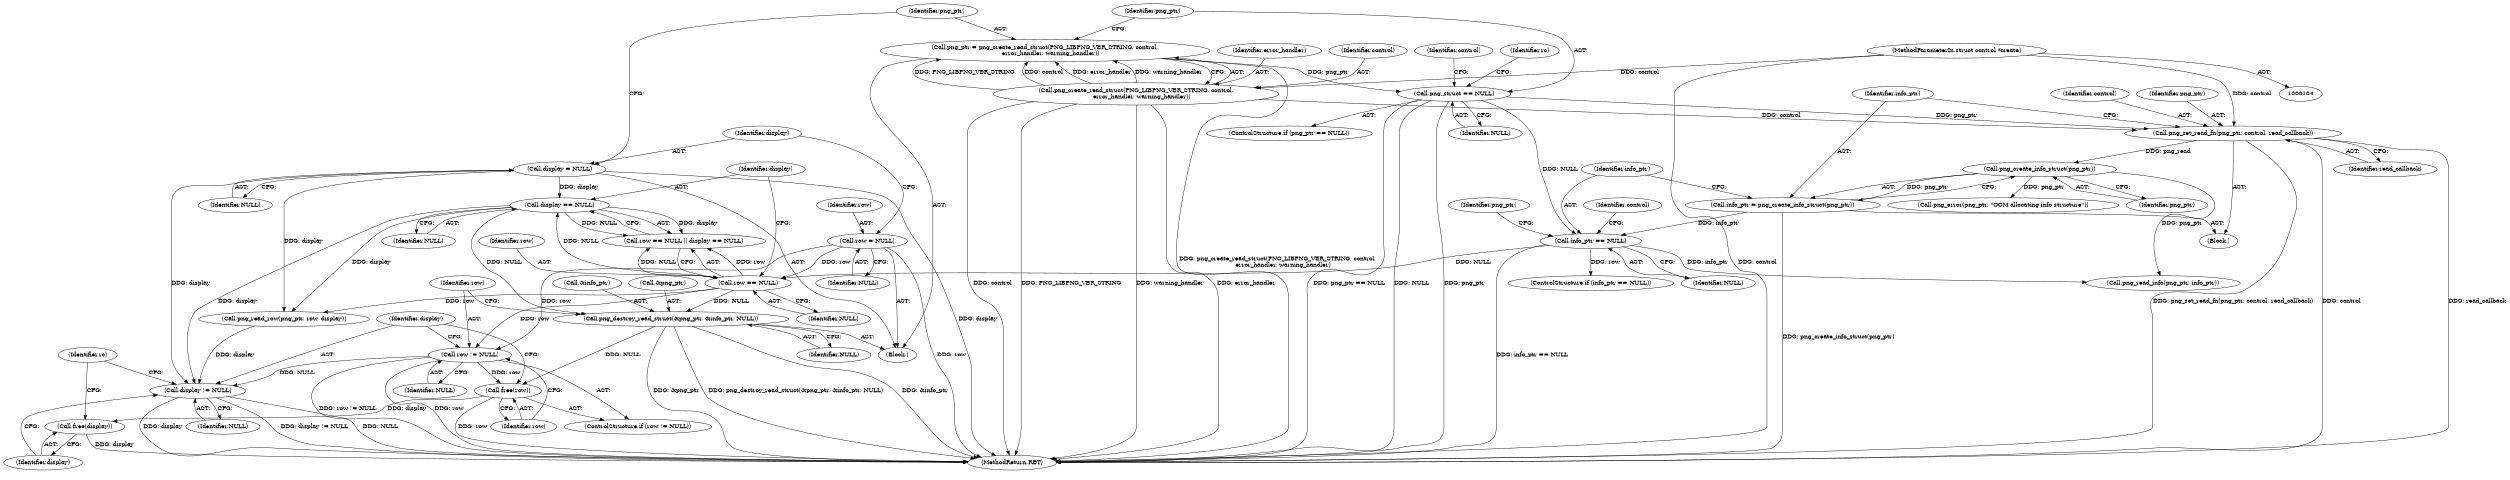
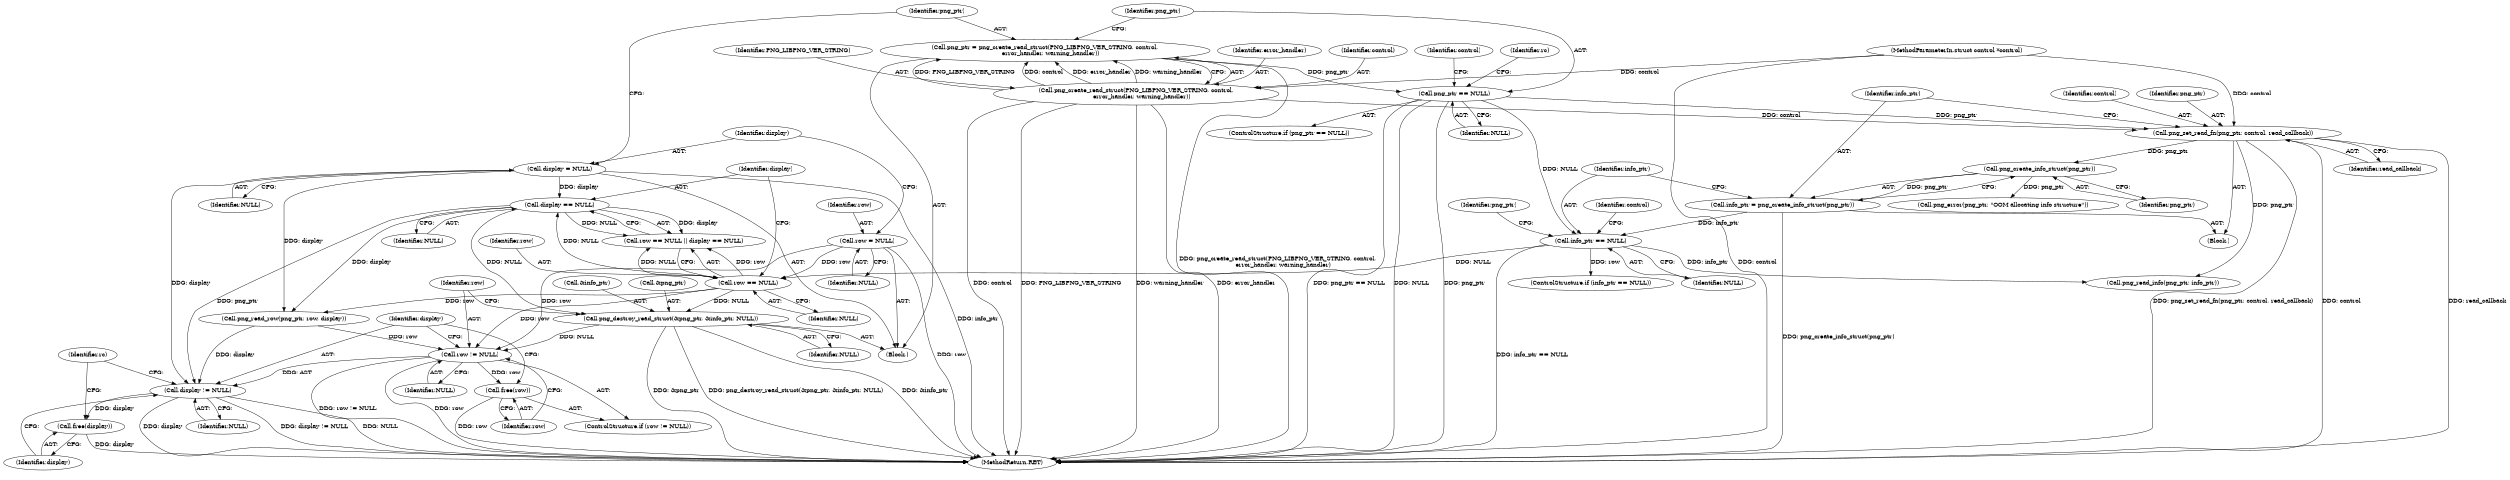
node "(Identifier,PNG_LIBPNG_VER_STRING)": added
node "(MethodParameterIn,struct control *create)": label "(MethodParameterIn,struct control *create)" -> "(MethodParameterIn,struct control *control)"
node "(Call,png_struct == NULL)": label "(Call,png_struct == NULL)" -> "(Call,png_ptr == NULL)"
node "1000104": removed
edge "(Call,png_set_read_fn(png_ptr, control, read_callback))" -> "(Call,png_create_info_struct(png_ptr))": label "DDG: png_read" -> "DDG: png_ptr"
edge "(Call,png_create_info_struct(png_ptr))" -> "(Call,png_read_info(png_ptr, info_ptr))": now "(Call,png_set_read_fn(png_ptr, control, read_callback))" -> "(Call,png_read_info(png_ptr, info_ptr))"
edge "(Call,display == NULL)" -> "(Call,display != NULL)": label "DDG: display" -> "DDG: png_ptr"
edge "(Call,display = NULL)" -> "(MethodReturn,RET)": label "DDG: display" -> "DDG: info_ptr"
edge "(Call,png_read_row(png_ptr, row, display))" -> "(Call,row != NULL)": added, label "DDG: row"
edge "(Call,png_destroy_read_struct(&png_ptr, &info_ptr, NULL))" -> "(Call,free(row))": now "(Call,png_destroy_read_struct(&png_ptr, &info_ptr, NULL))" -> "(Call,row != NULL)"
edge "(Call,row != NULL)" -> "(Call,display != NULL)": label "DDG: NULL" -> "DDG: AST"
edge "(Call,free(row))" -> "(Call,free(display))": now "(Call,display != NULL)" -> "(Call,free(display))"
